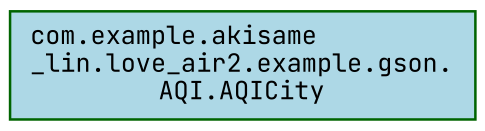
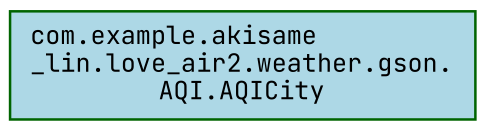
node "com.example.akisame _lin.love_air2.example.gson. AQI.AQICity": label "com.example.akisame _lin.love_air2.example.gson. AQI.AQICity" -> "com.example.akisame _lin.love_air2.weather.gson. AQI.AQICity"
